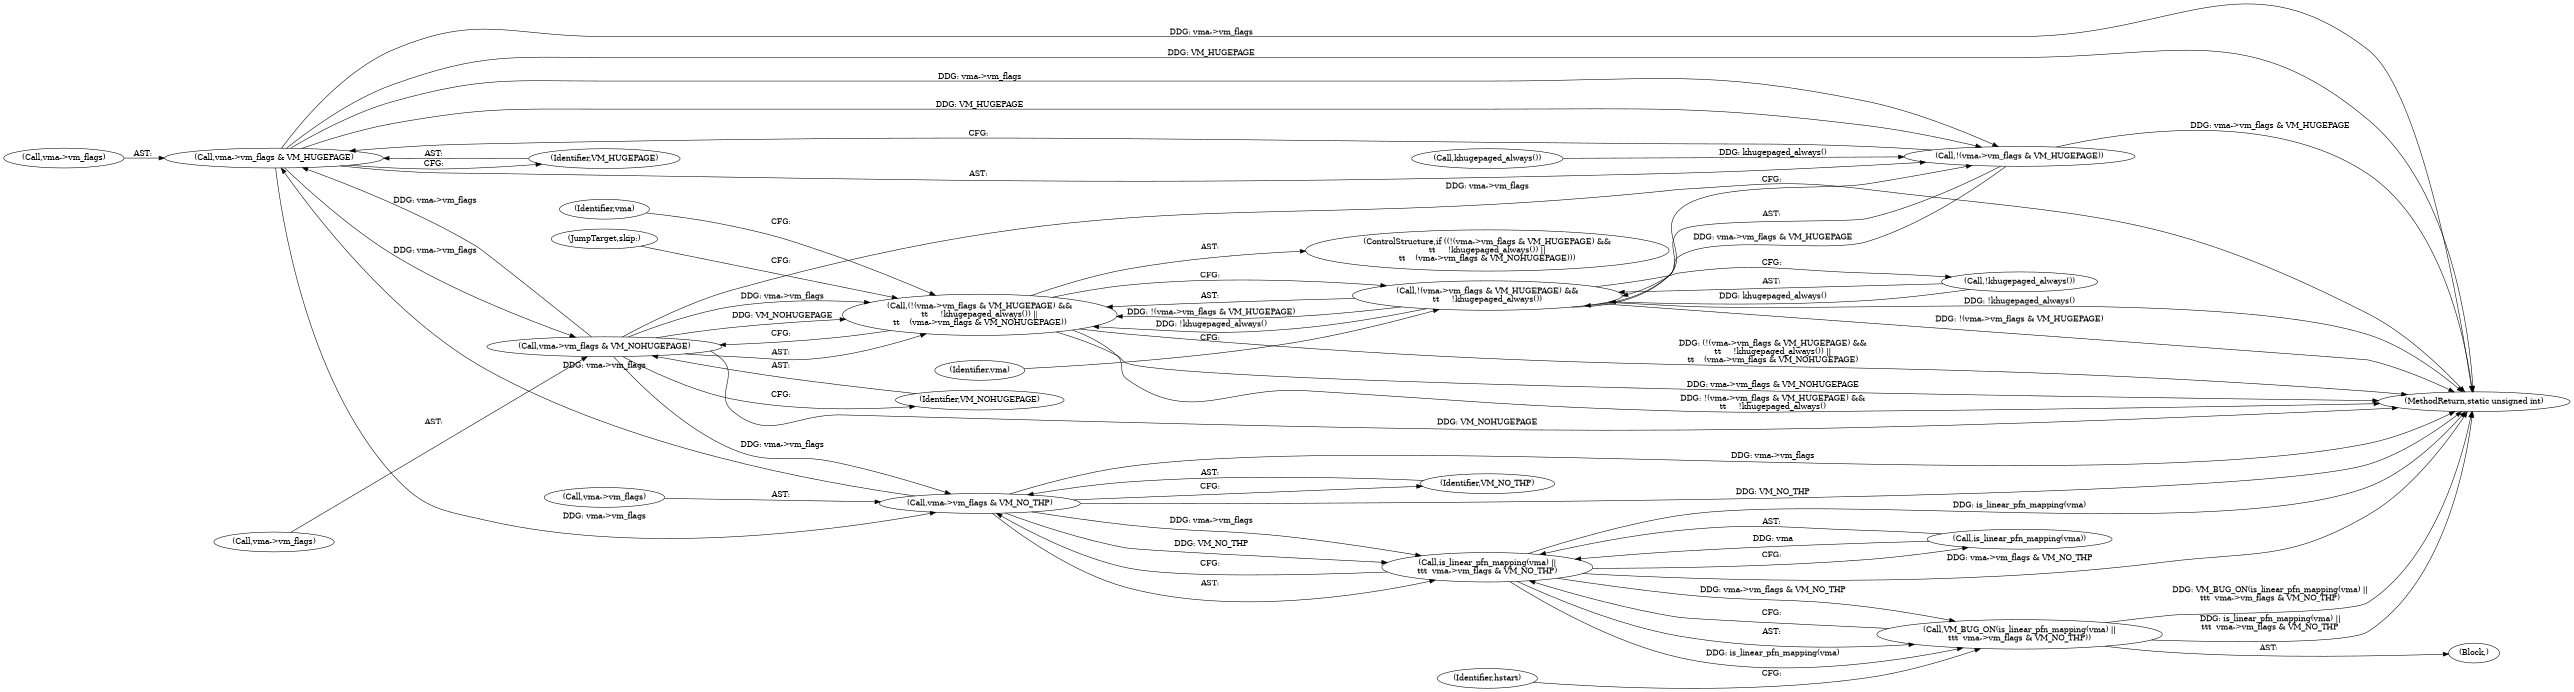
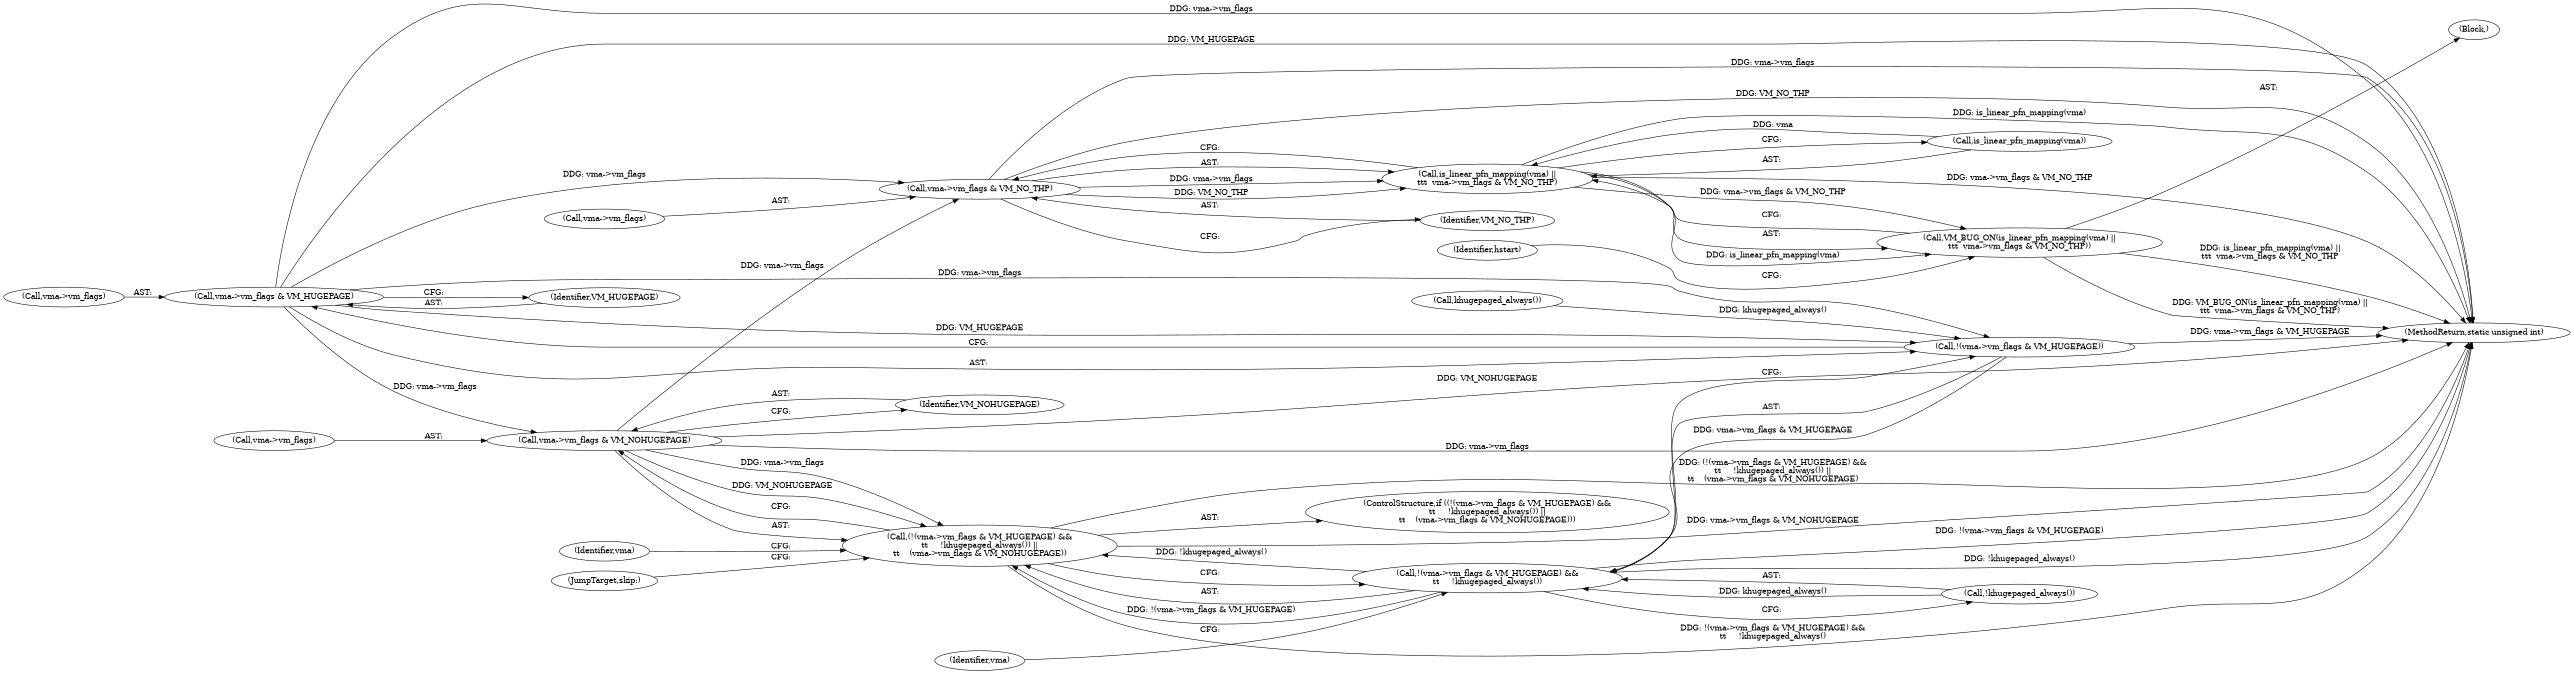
edge "(Call,vma->vm_flags & VM_NOHUGEPAGE)" -> "(Call,vma->vm_flags & VM_HUGEPAGE)": removed, label "DDG: vma->vm_flags"
edge "(Call,vma->vm_flags & VM_NO_THP)" -> "(Call,vma->vm_flags & VM_HUGEPAGE)": removed, label "DDG: vma->vm_flags"
